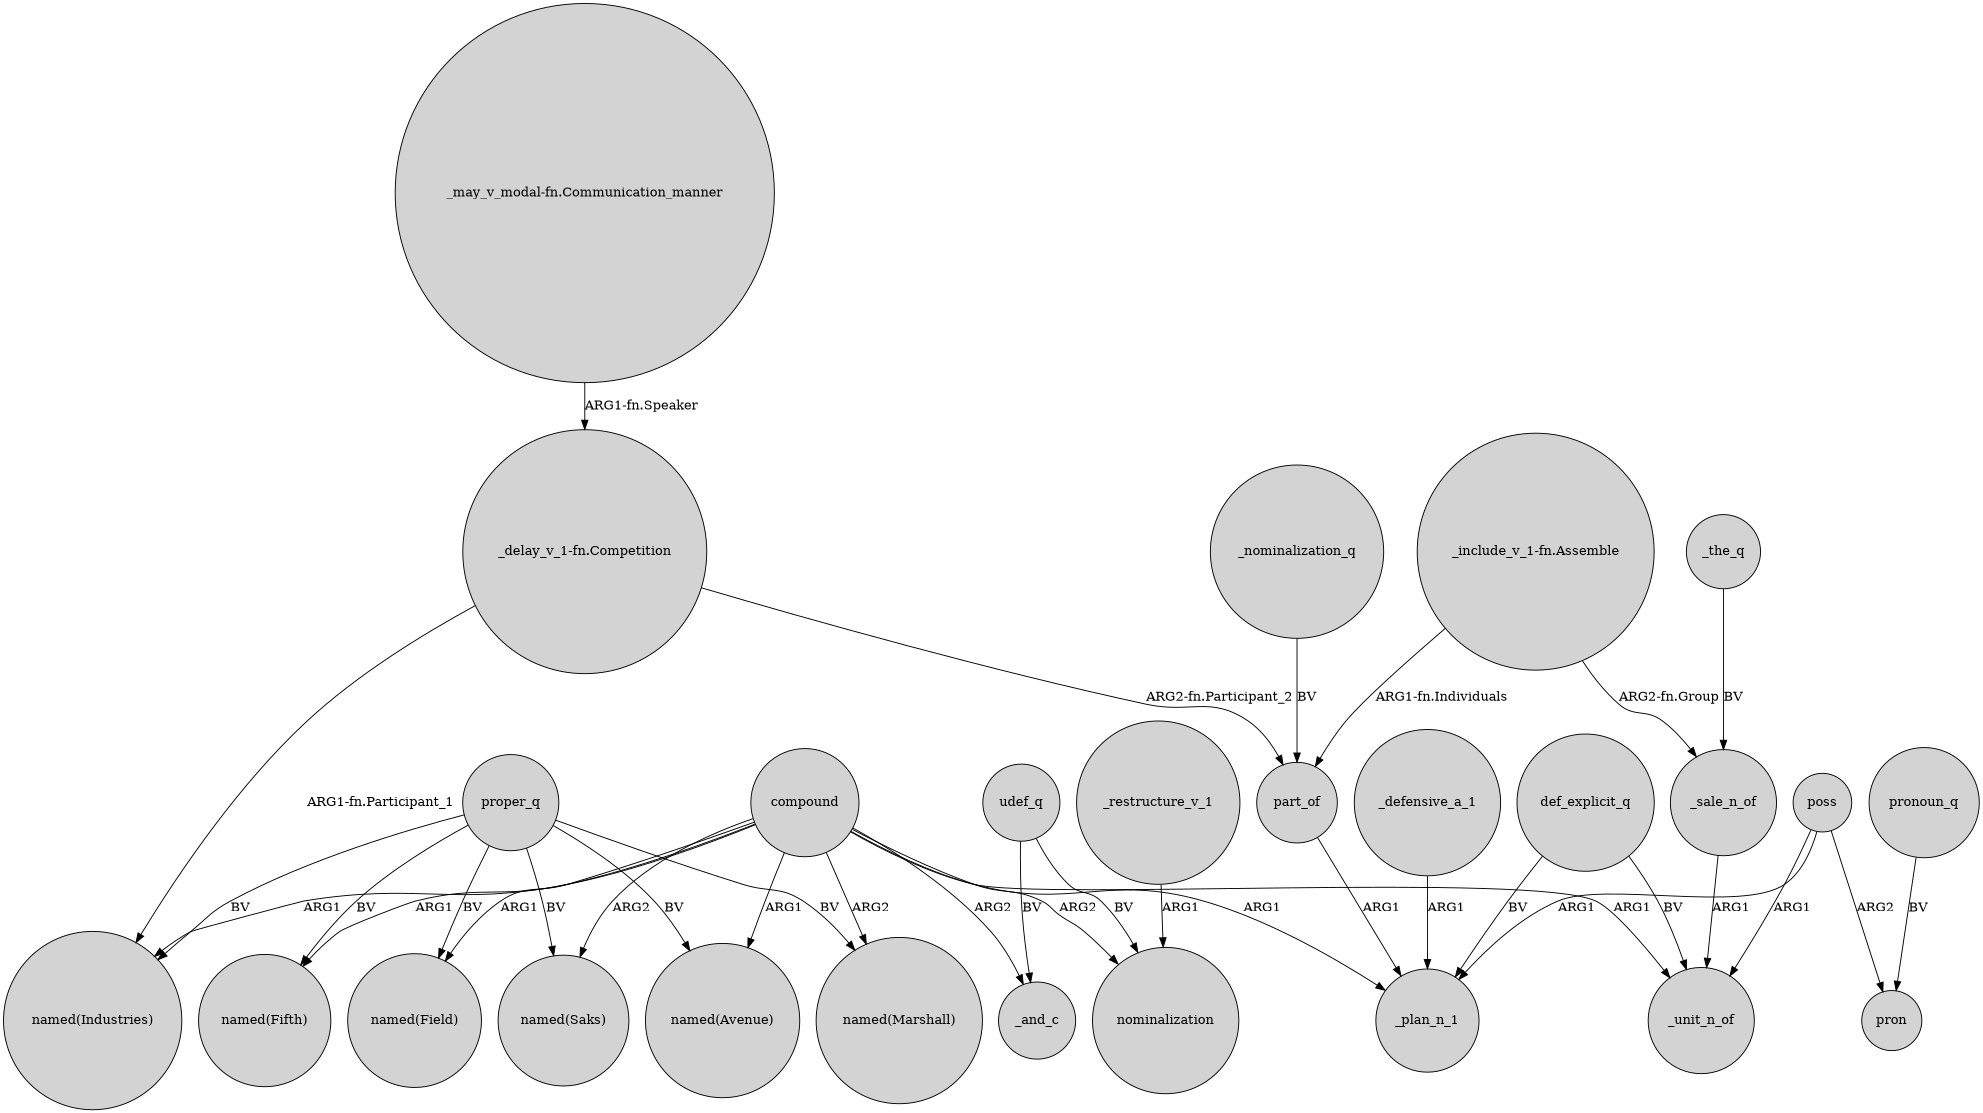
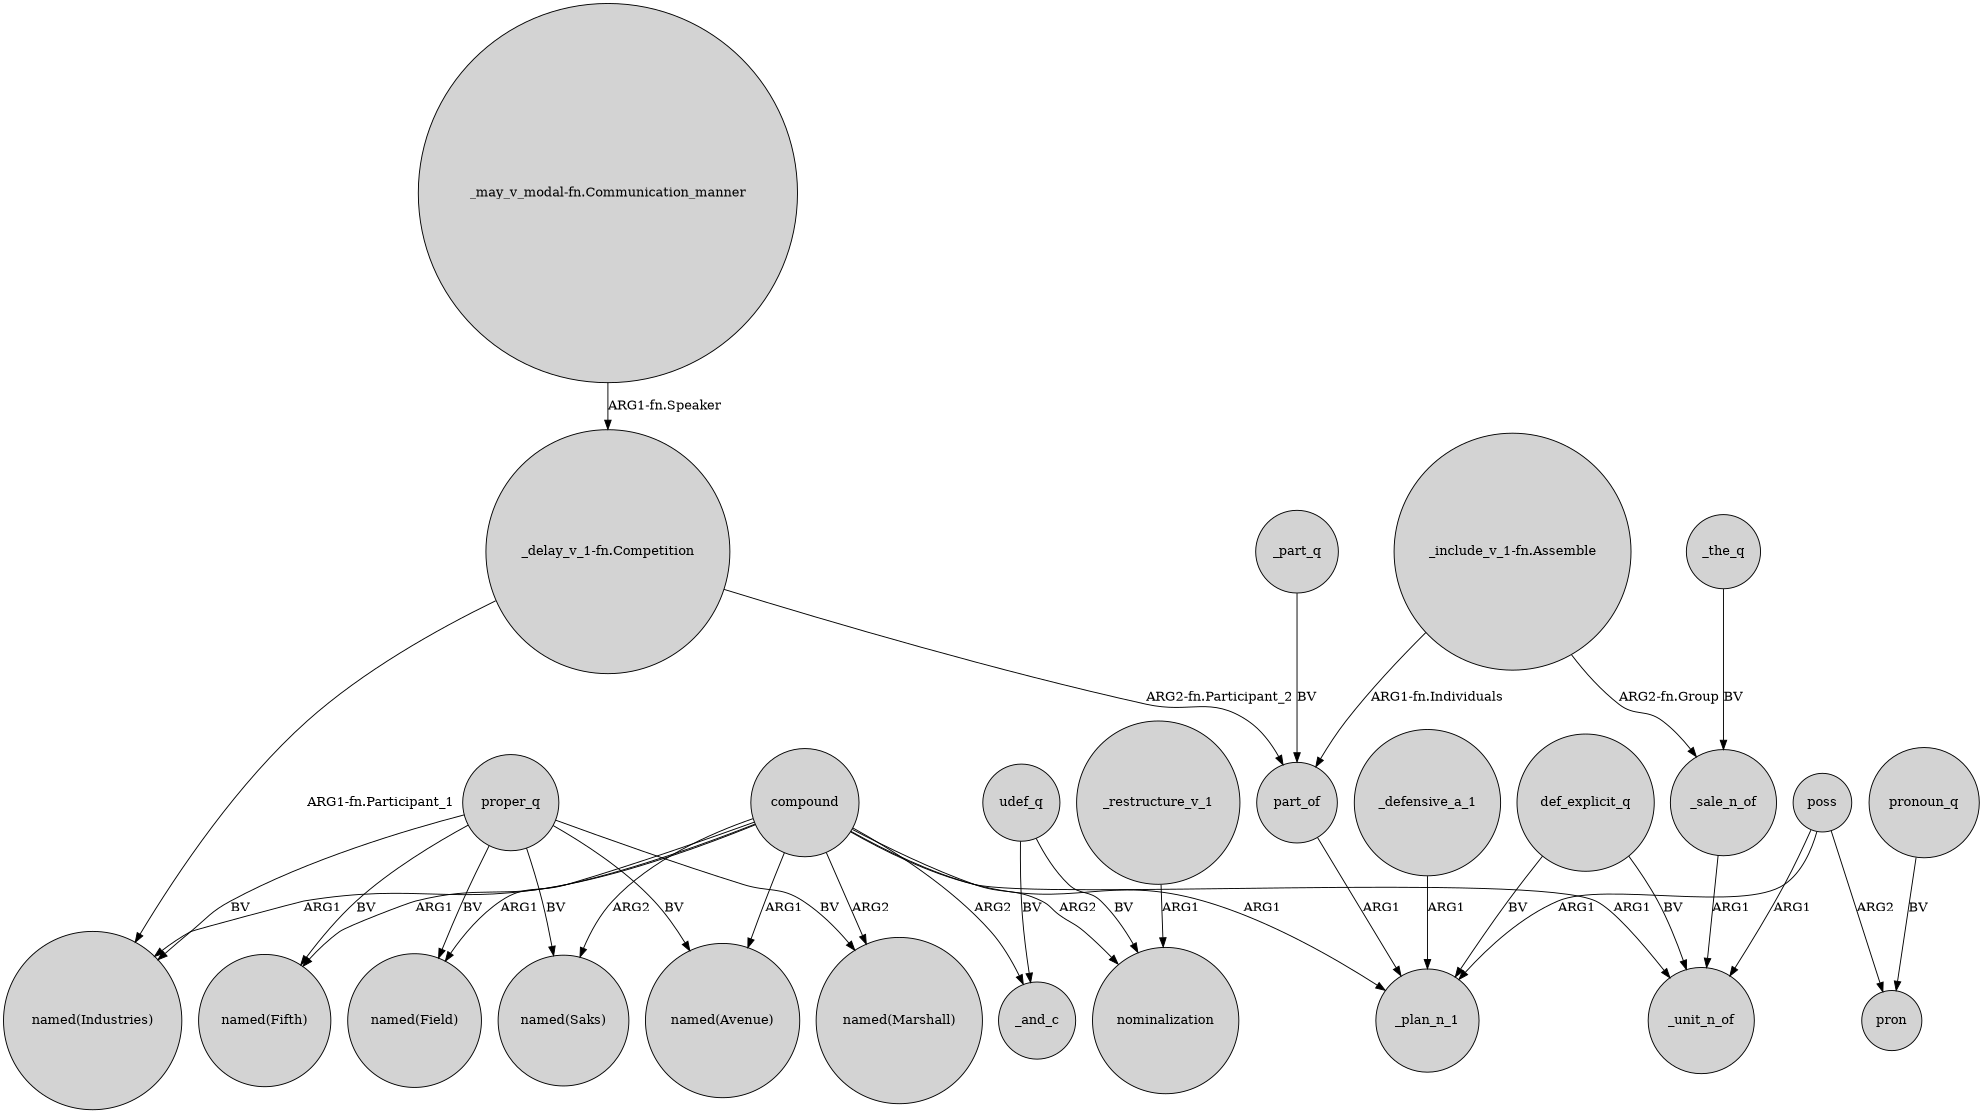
node "_nominalization_q": label "_nominalization_q" -> "_part_q"
